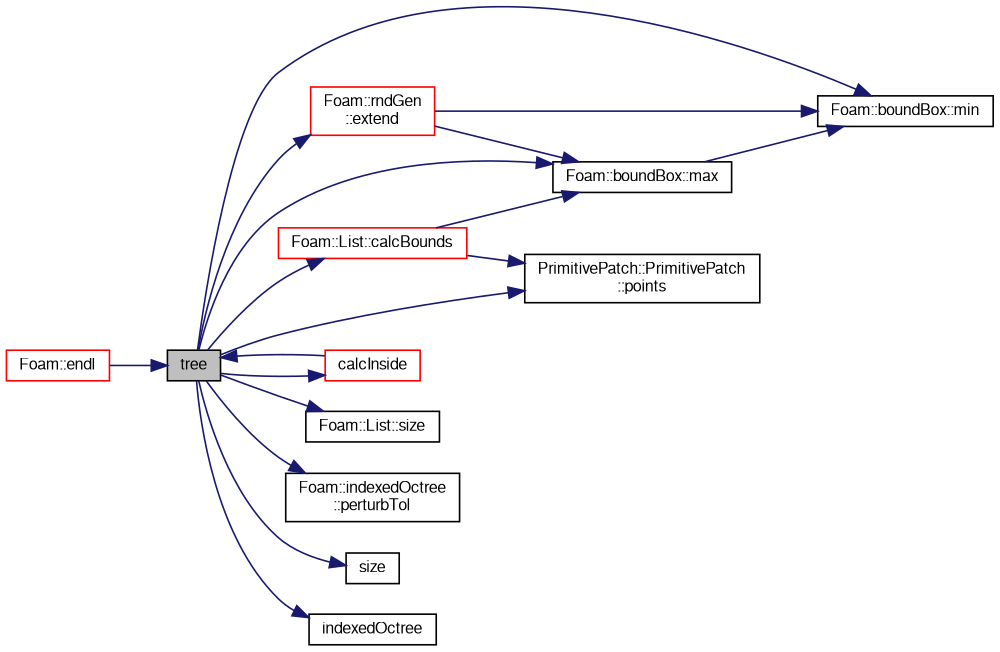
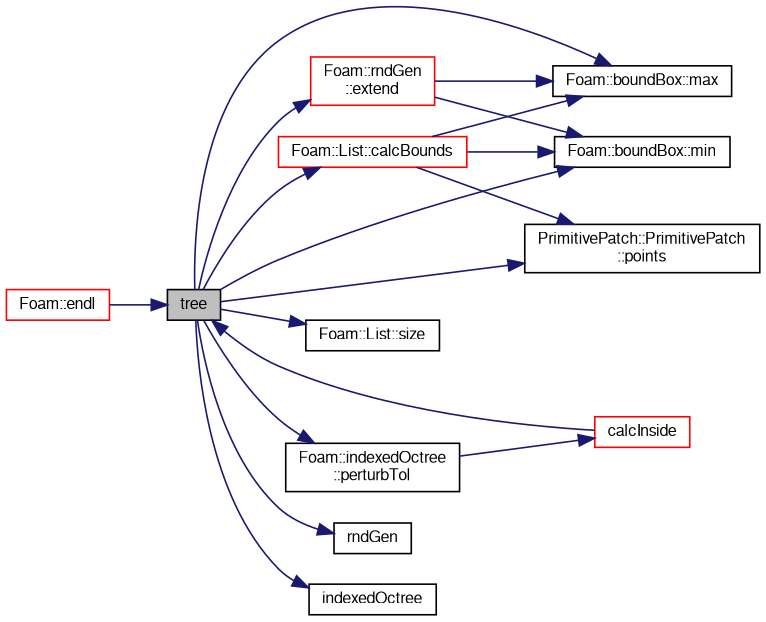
edge "Foam::boundBox::max" -> "Foam::boundBox::min": now "Foam::List::calcBounds" -> "Foam::boundBox::min"
edge "tree" -> "calcInside": now "Foam::indexedOctree ::perturbTol" -> "calcInside"
node "size": label "size" -> "rndGen"
